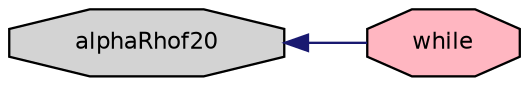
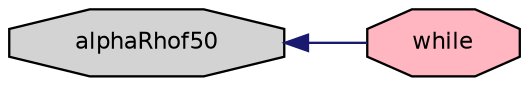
node "alphaRhof20": label "alphaRhof20" -> "alphaRhof50"
